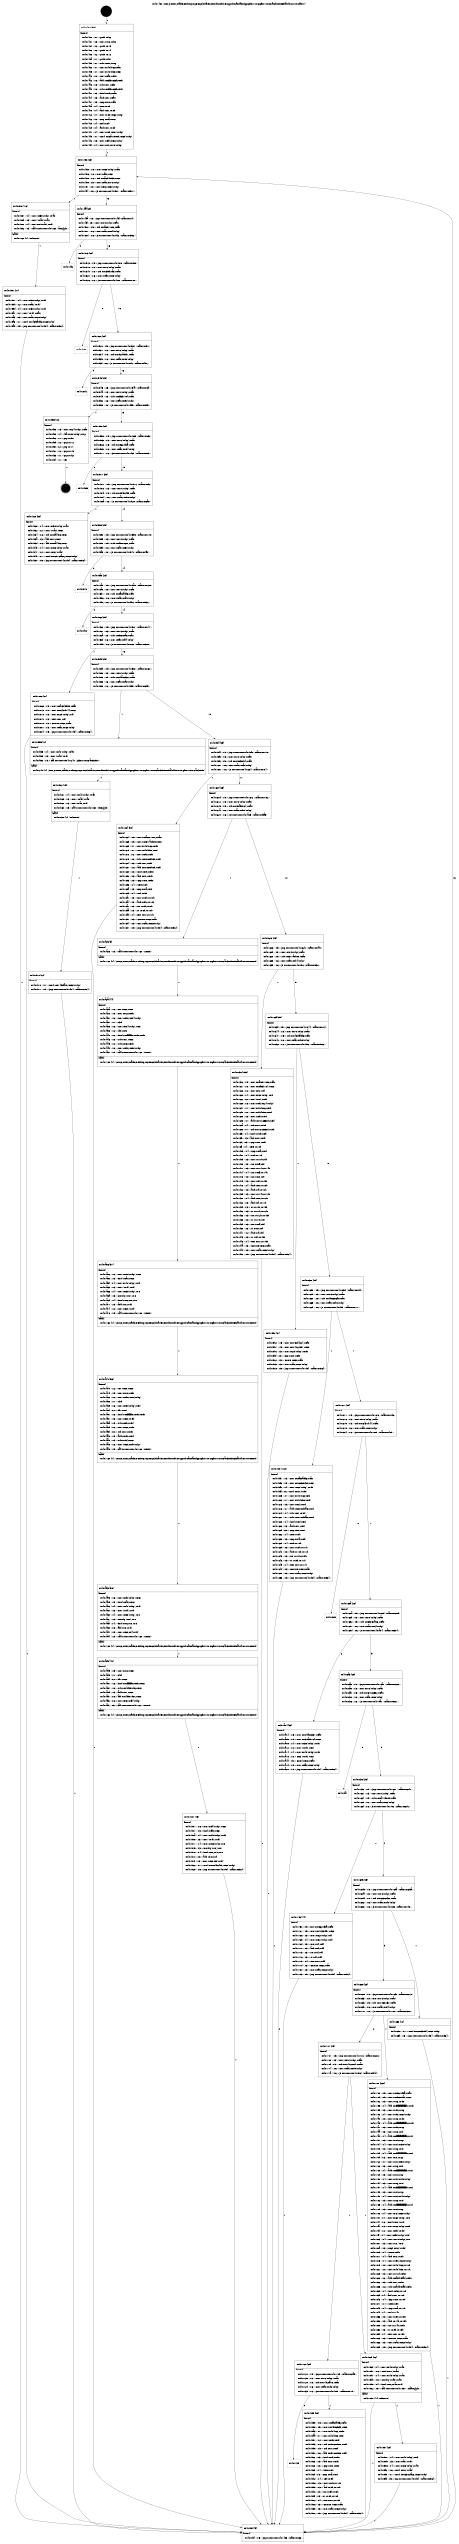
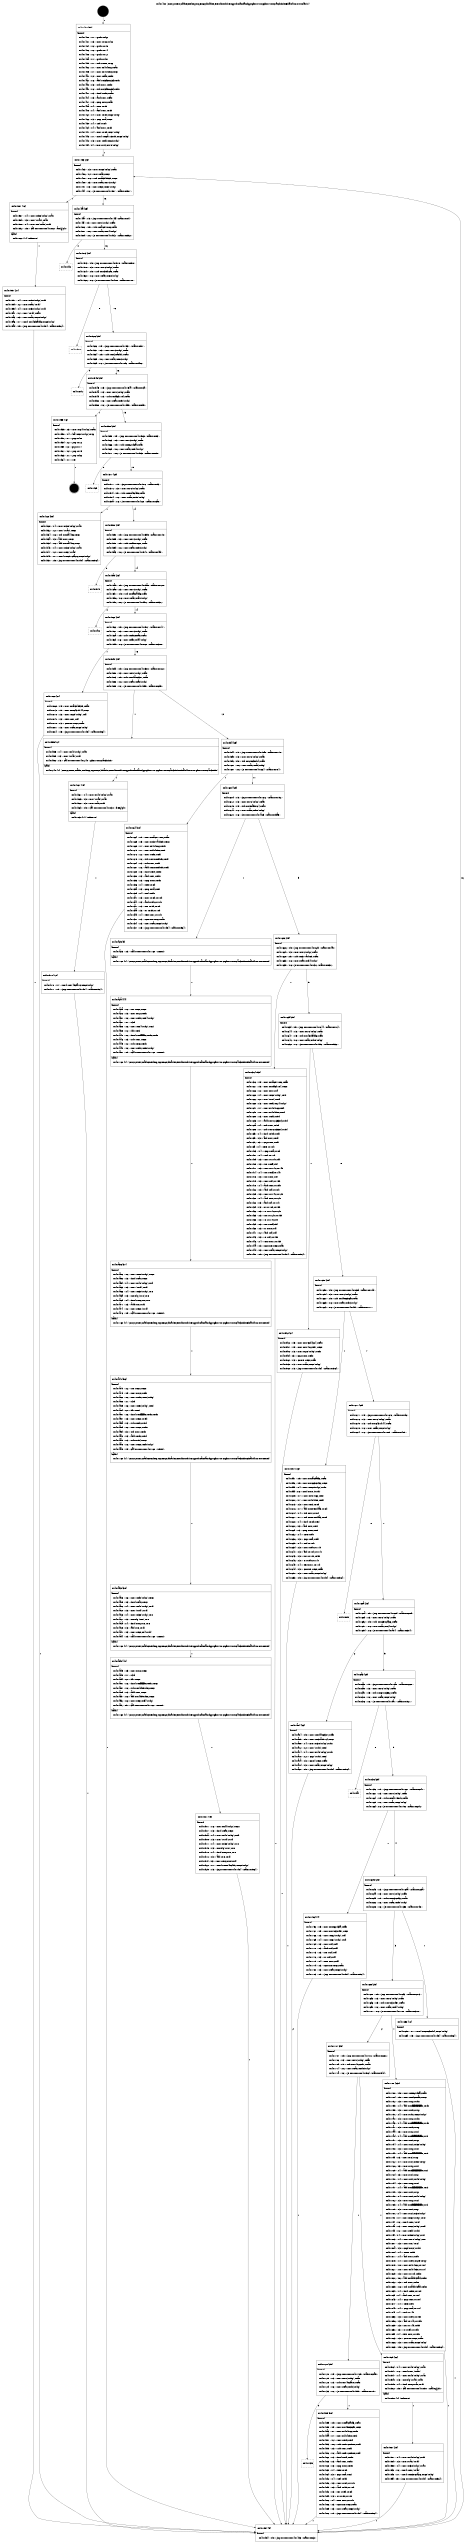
edge "0x40160d [25]" -> "0x401626 [25]": label " 10" -> " 9"
edge "0x4019cd [26]" -> "0x401de4 [5]": now "0x401b99 [88]" -> "0x401de4 [5]"
